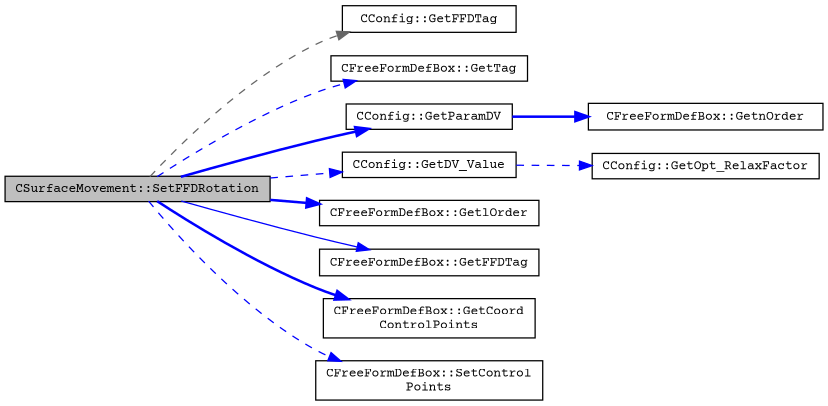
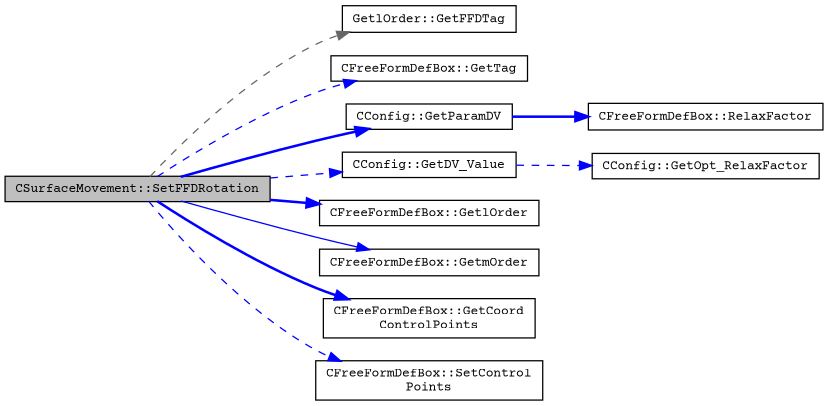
node "CConfig::GetFFDTag": label "CConfig::GetFFDTag" -> "GetlOrder::GetFFDTag"
node "CFreeFormDefBox::GetnOrder": label "CFreeFormDefBox::GetnOrder" -> "CFreeFormDefBox::RelaxFactor"
node "CFreeFormDefBox::GetFFDTag": label "CFreeFormDefBox::GetFFDTag" -> "CFreeFormDefBox::GetmOrder"
